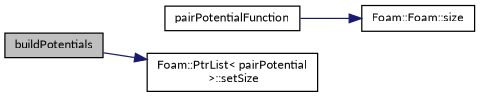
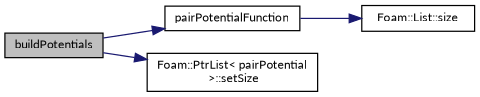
node "Foam::Foam::size": label "Foam::Foam::size" -> "Foam::List::size"
edge "buildPotentials" -> "pairPotentialFunction": added
